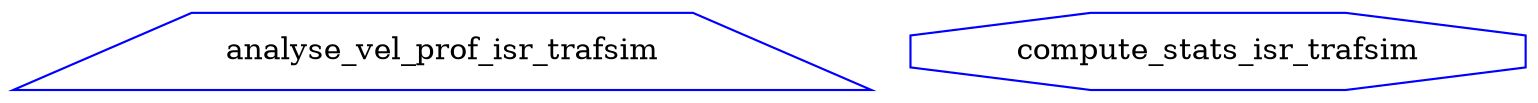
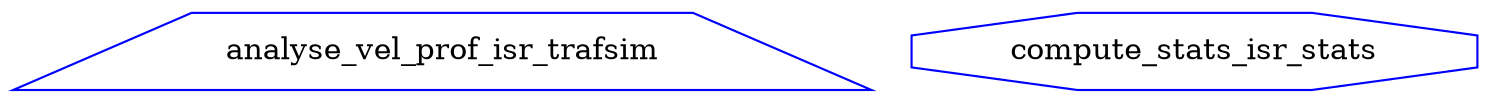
node "compute_stats_isr_trafsim": label "compute_stats_isr_trafsim" -> "compute_stats_isr_stats"
